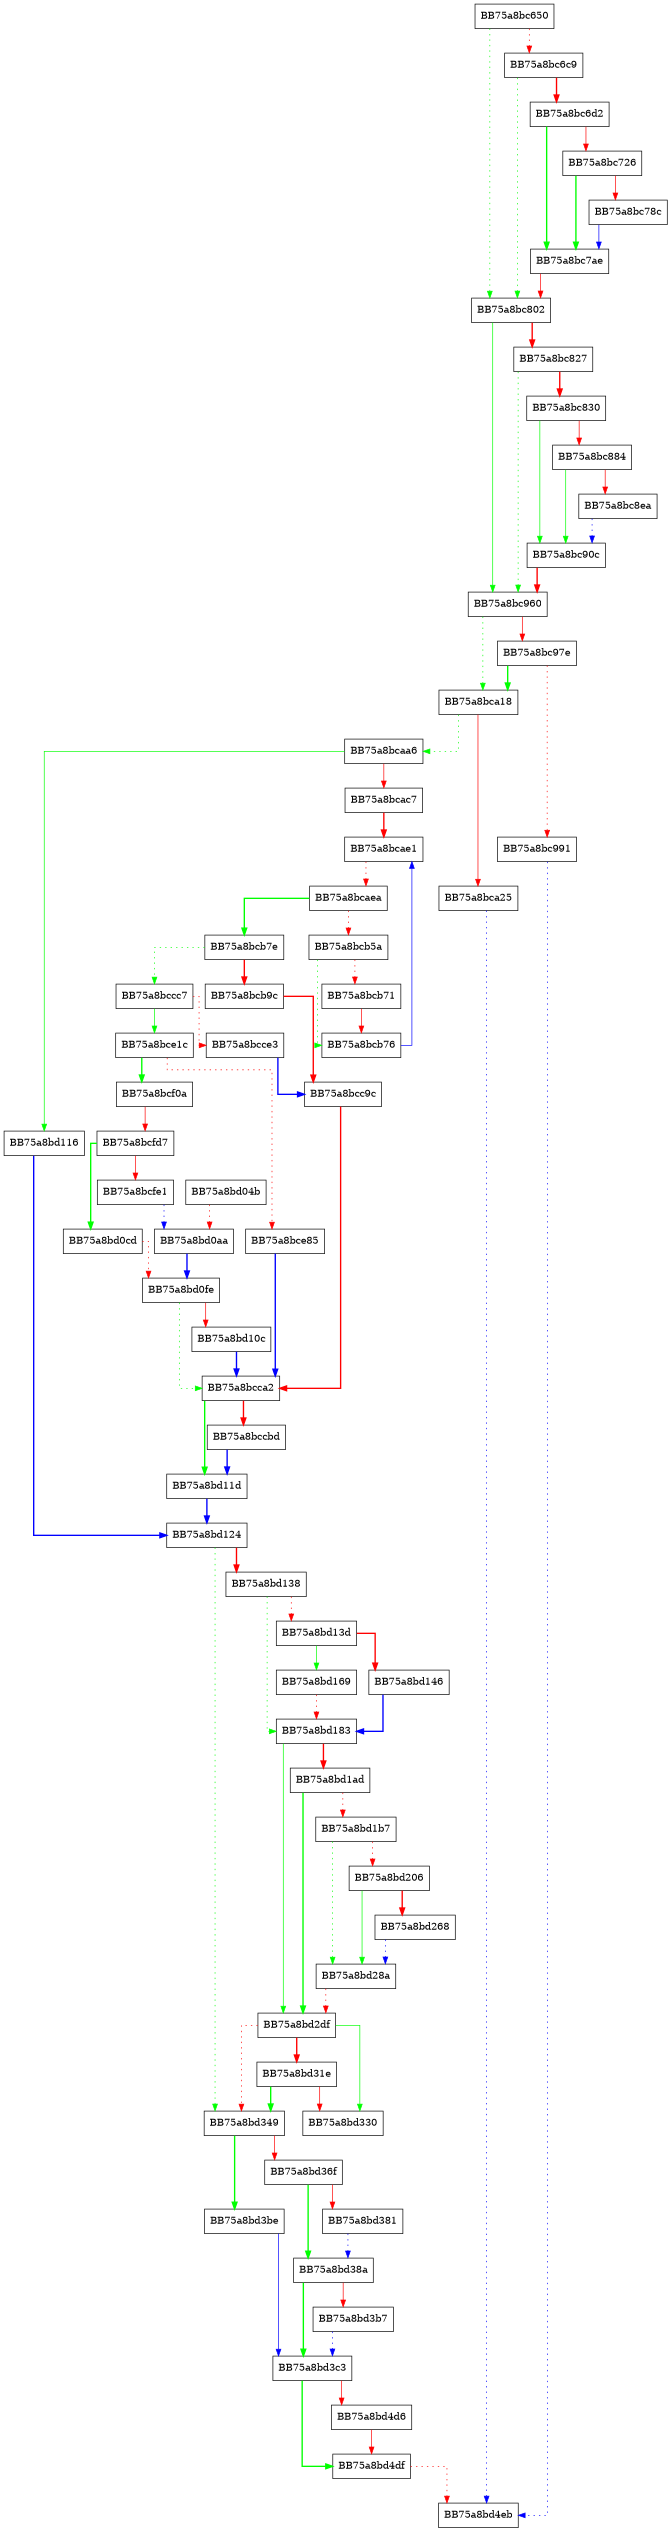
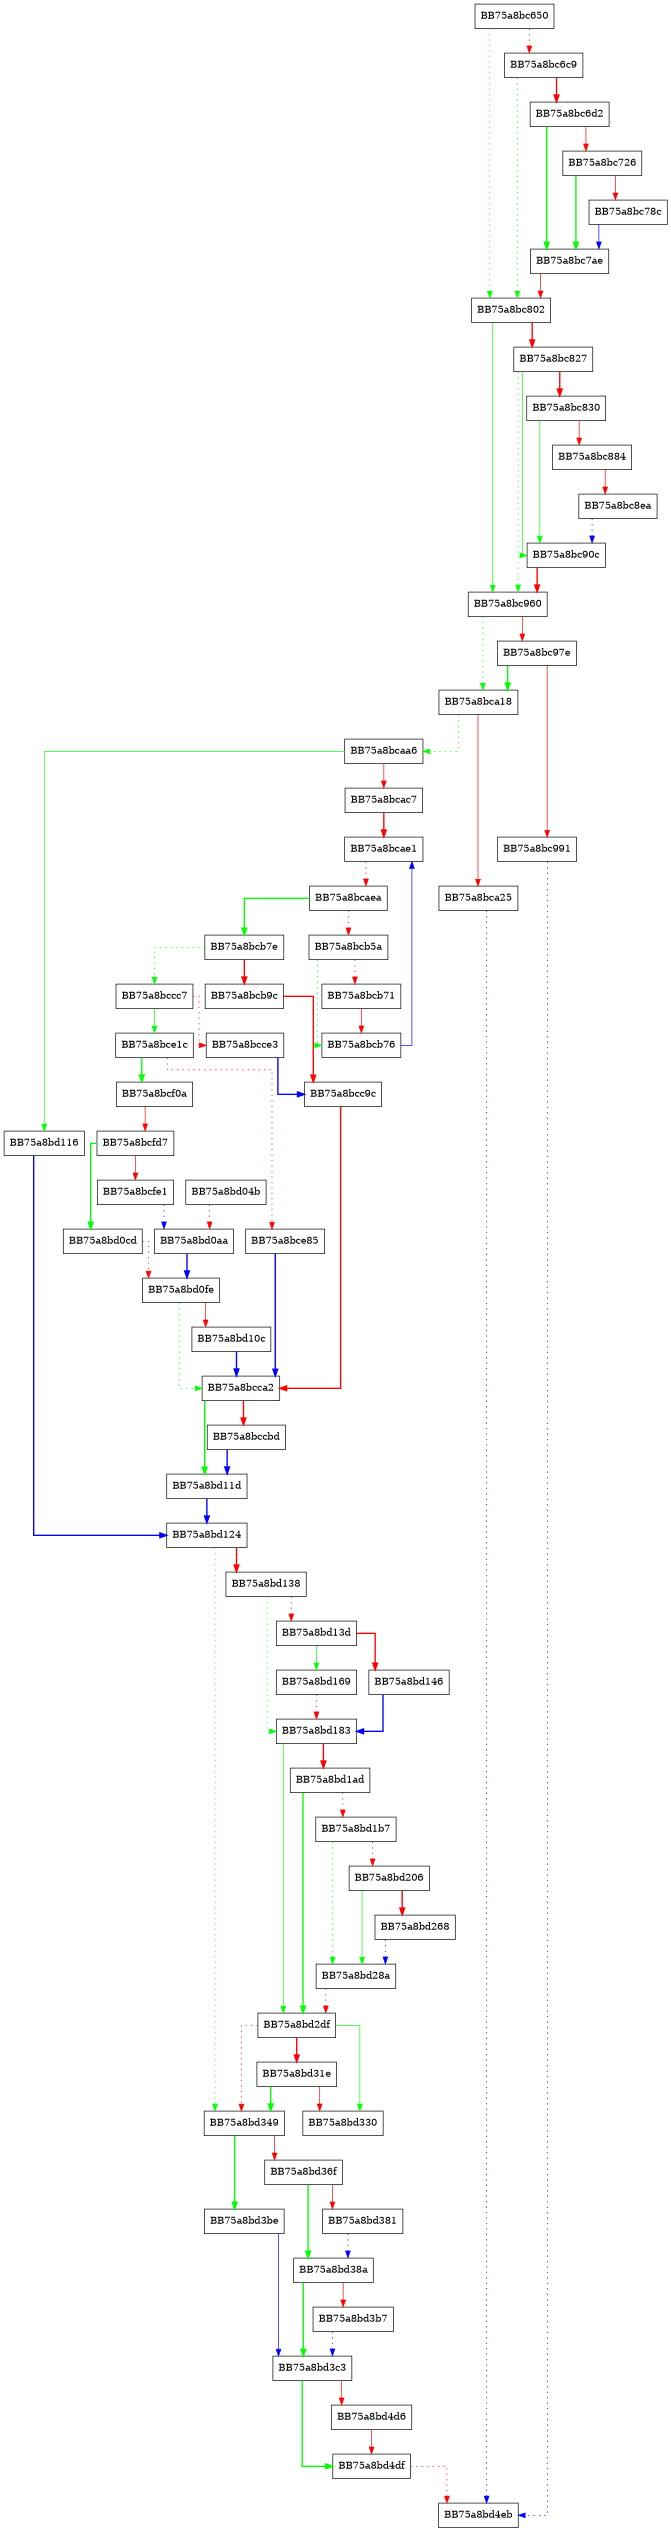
edge "BB75a8bc884" -> "BB75a8bc90c": now "BB75a8bc827" -> "BB75a8bc90c"
edge "BB75a8bc97e" -> "BB75a8bc991": style dotted -> solid
